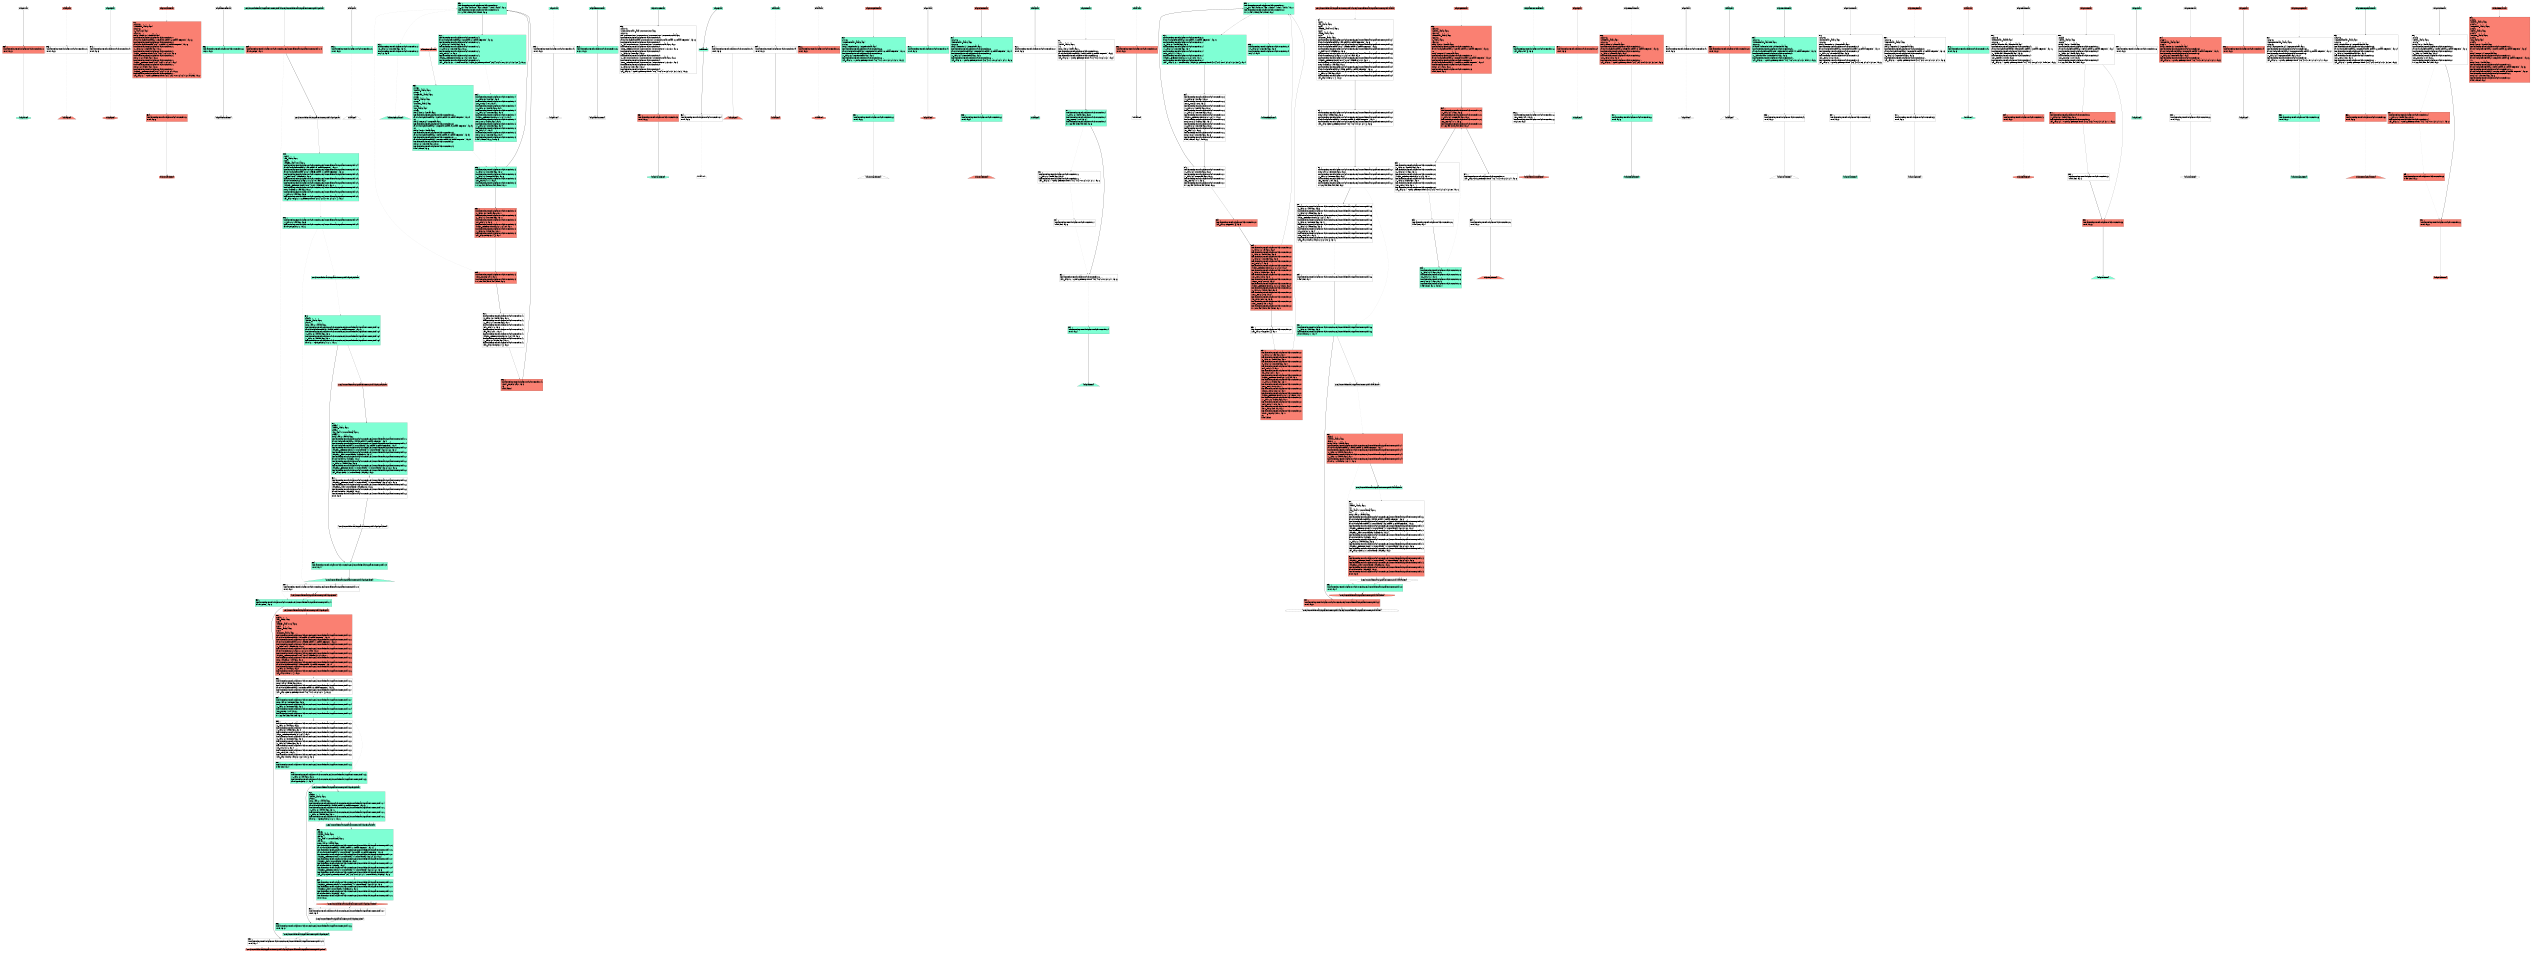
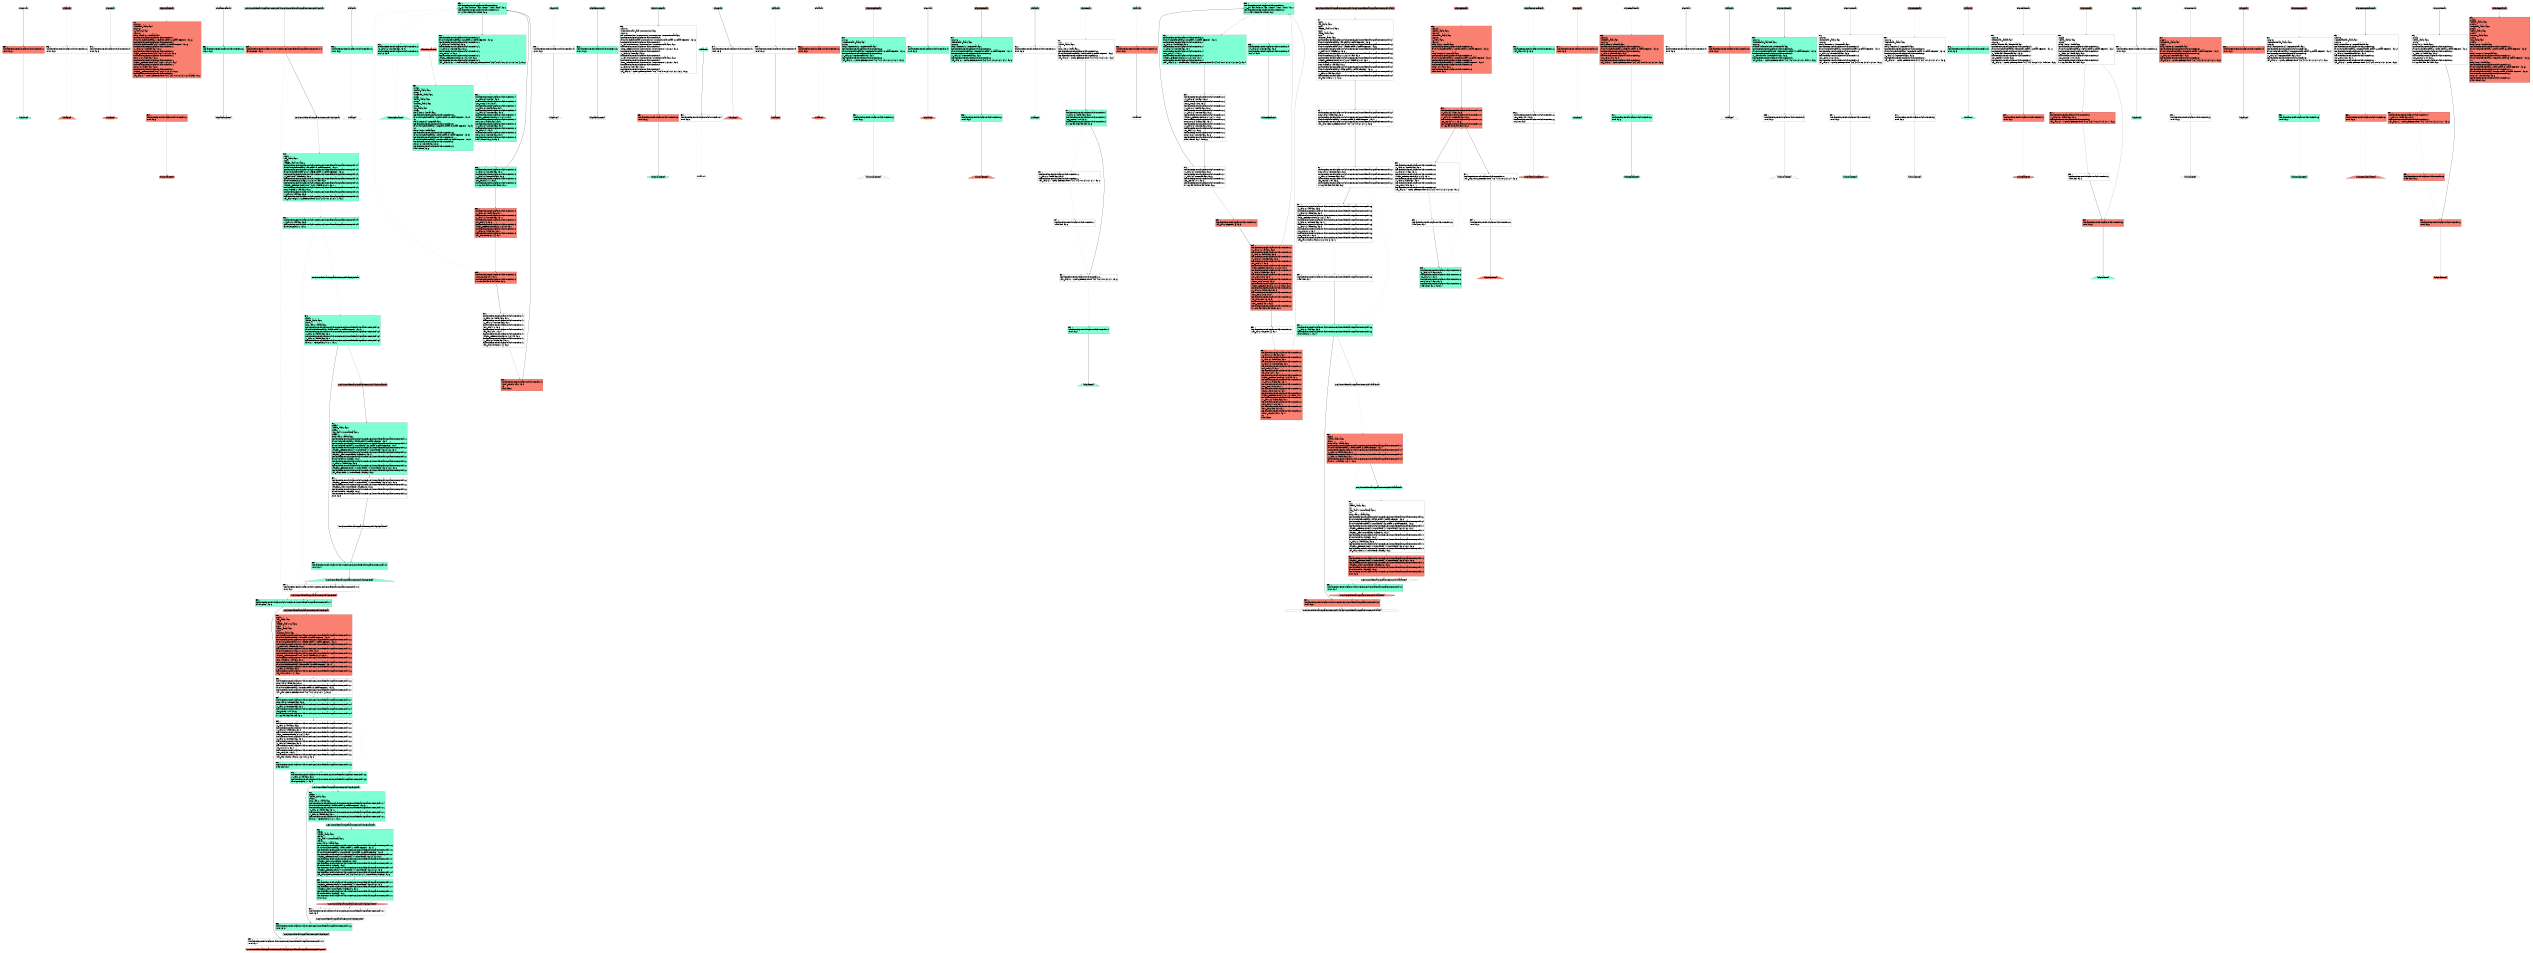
edge "io_ll_good6_start" -> "io_ll_bad7_start": now "io_ll_good6_start" -> "BB74:"
node "{io_ll_good9_end}": removed
